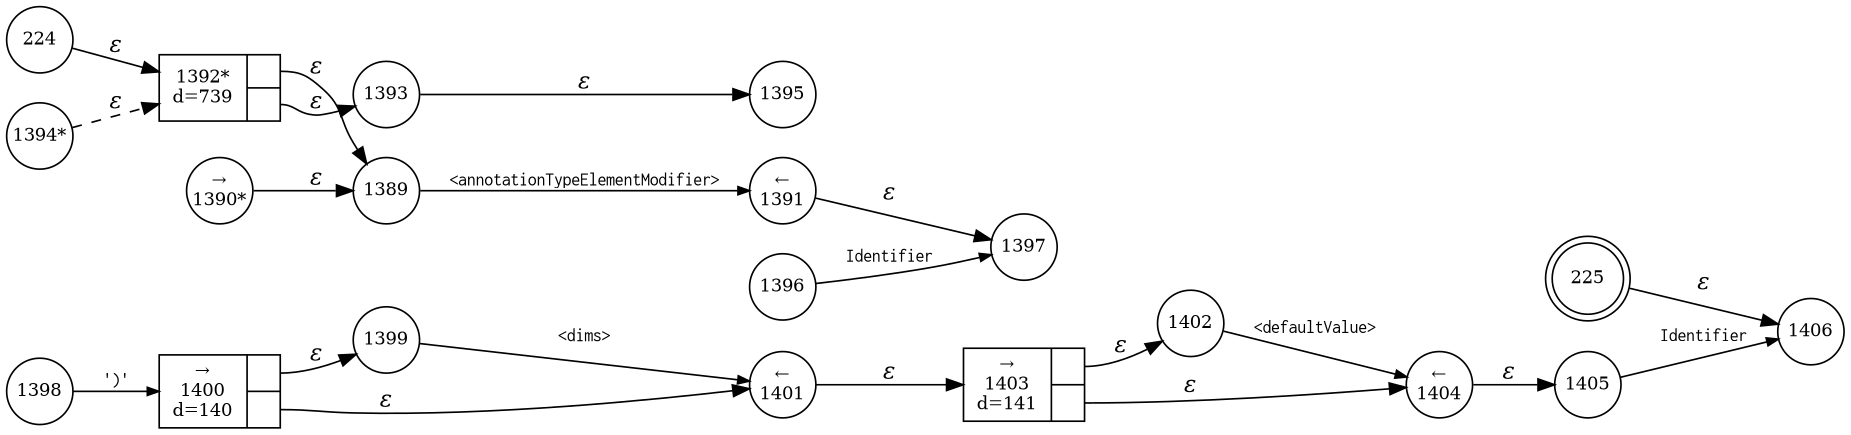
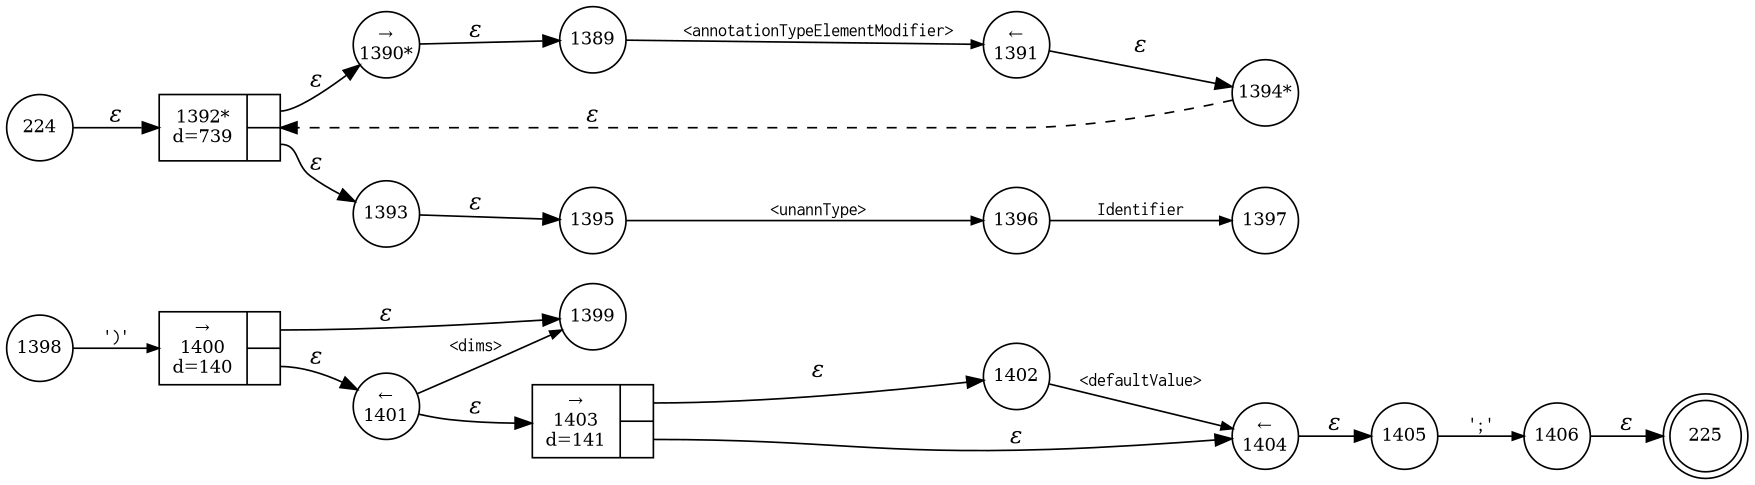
edge "1392*" -> "1389": now "1392*" -> "→ 1390*"
edge "← 1391" -> "1397": now "← 1391" -> "1394*"
edge "1395" -> "1396": added, label "<unannType>"
edge "225" -> "1406": reversed
edge "1405" -> "1406": label "Identifier" -> "';'"
edge "1399" -> "← 1401": reversed
